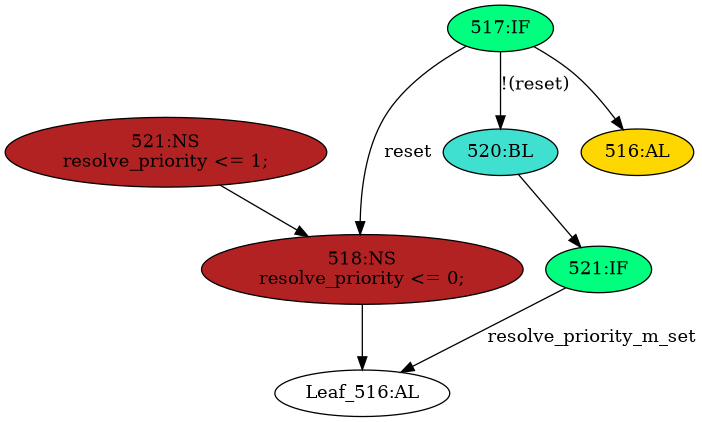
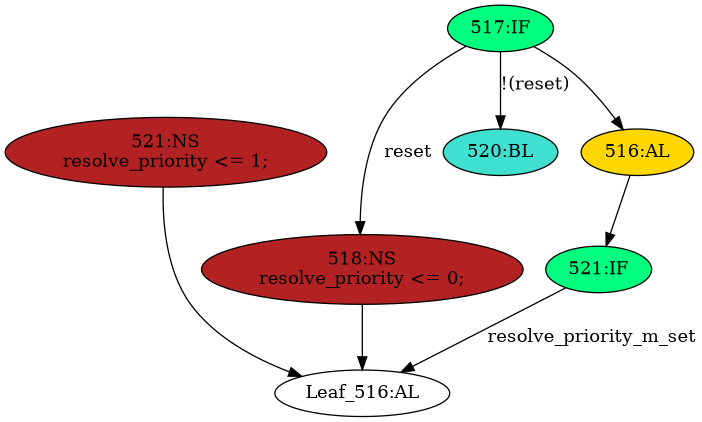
edge "520:BL" -> "521:IF": now "516:AL" -> "521:IF"
edge "521:NS resolve_priority <= 1;" -> "518:NS resolve_priority <= 0;": now "521:NS resolve_priority <= 1;" -> "Leaf_516:AL"
